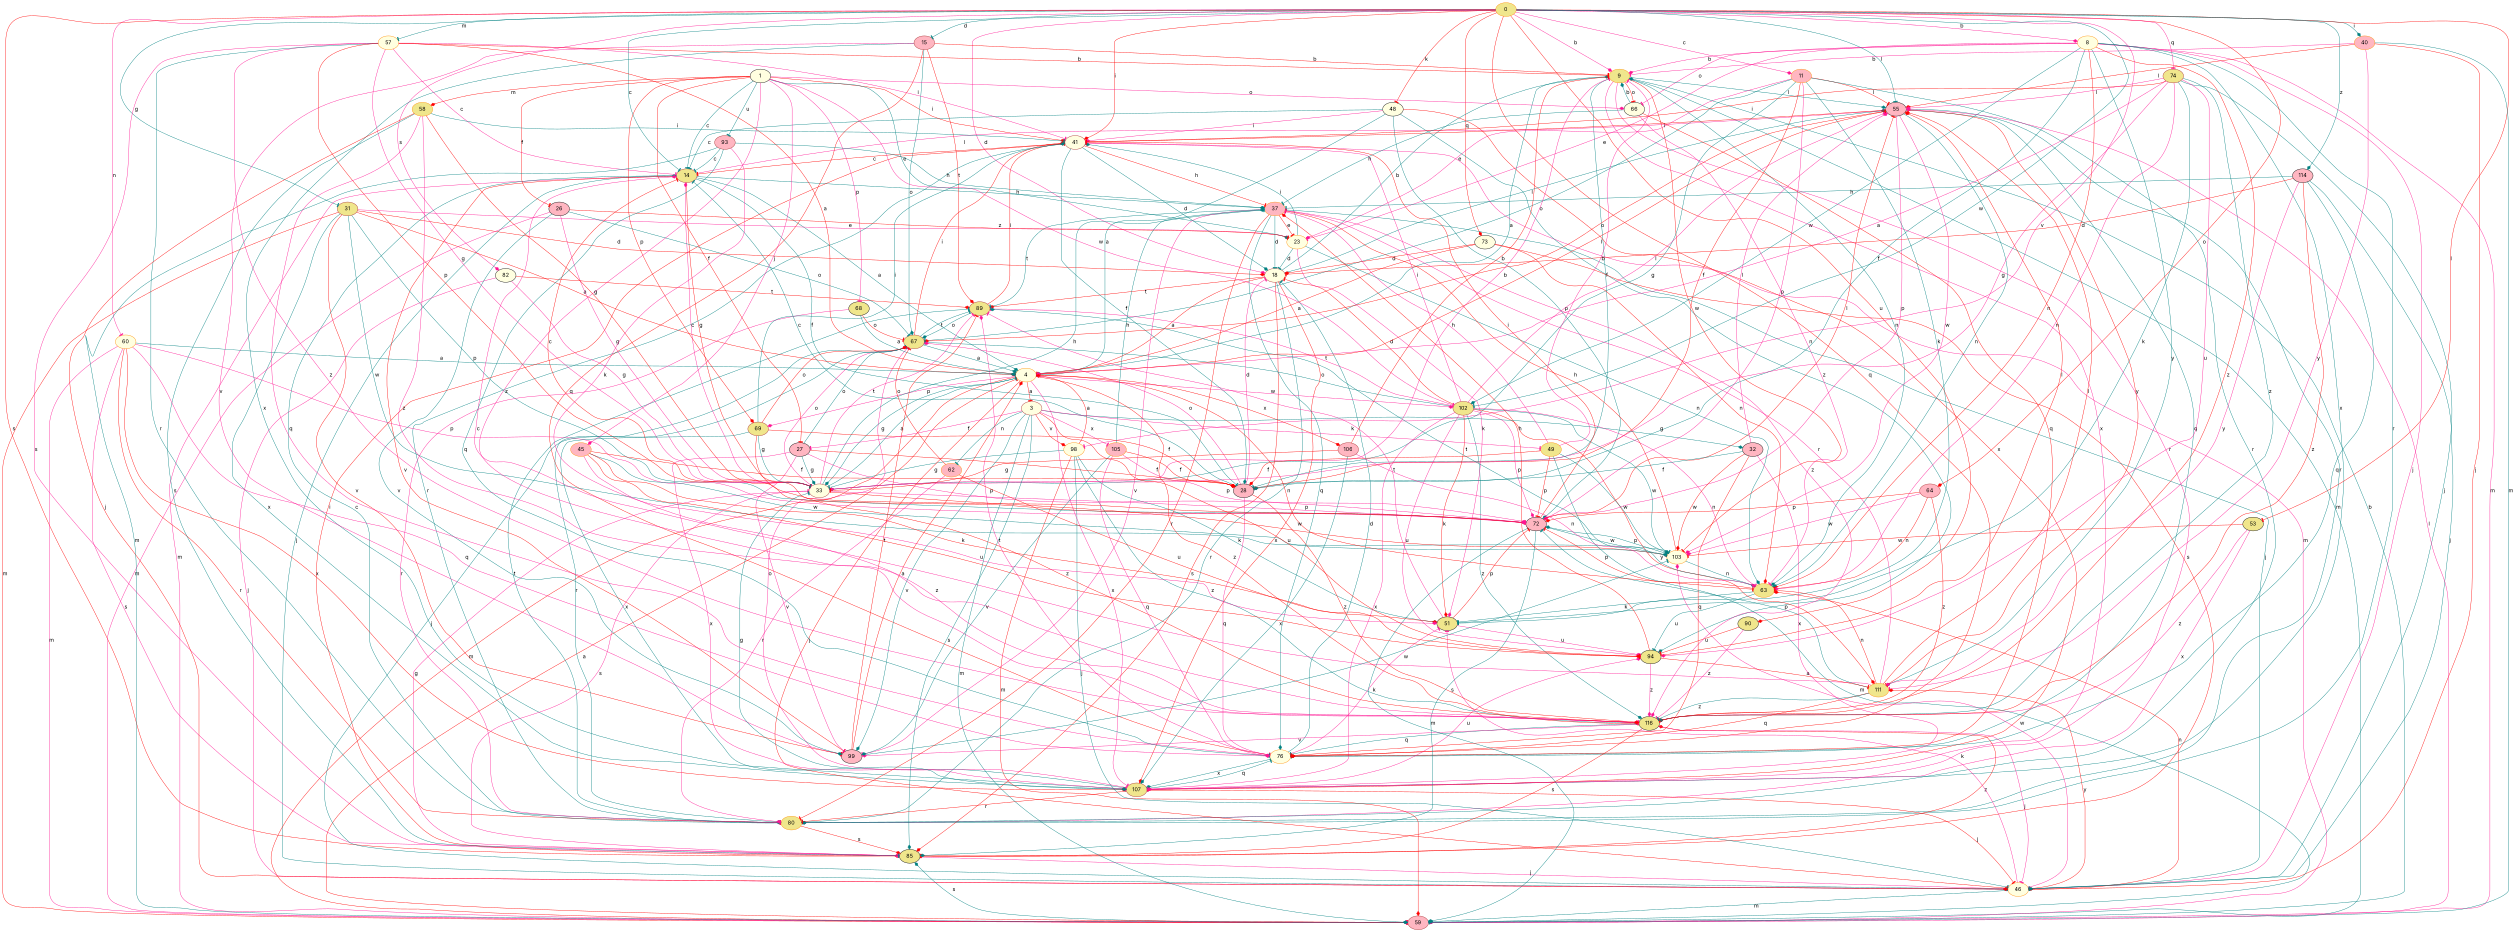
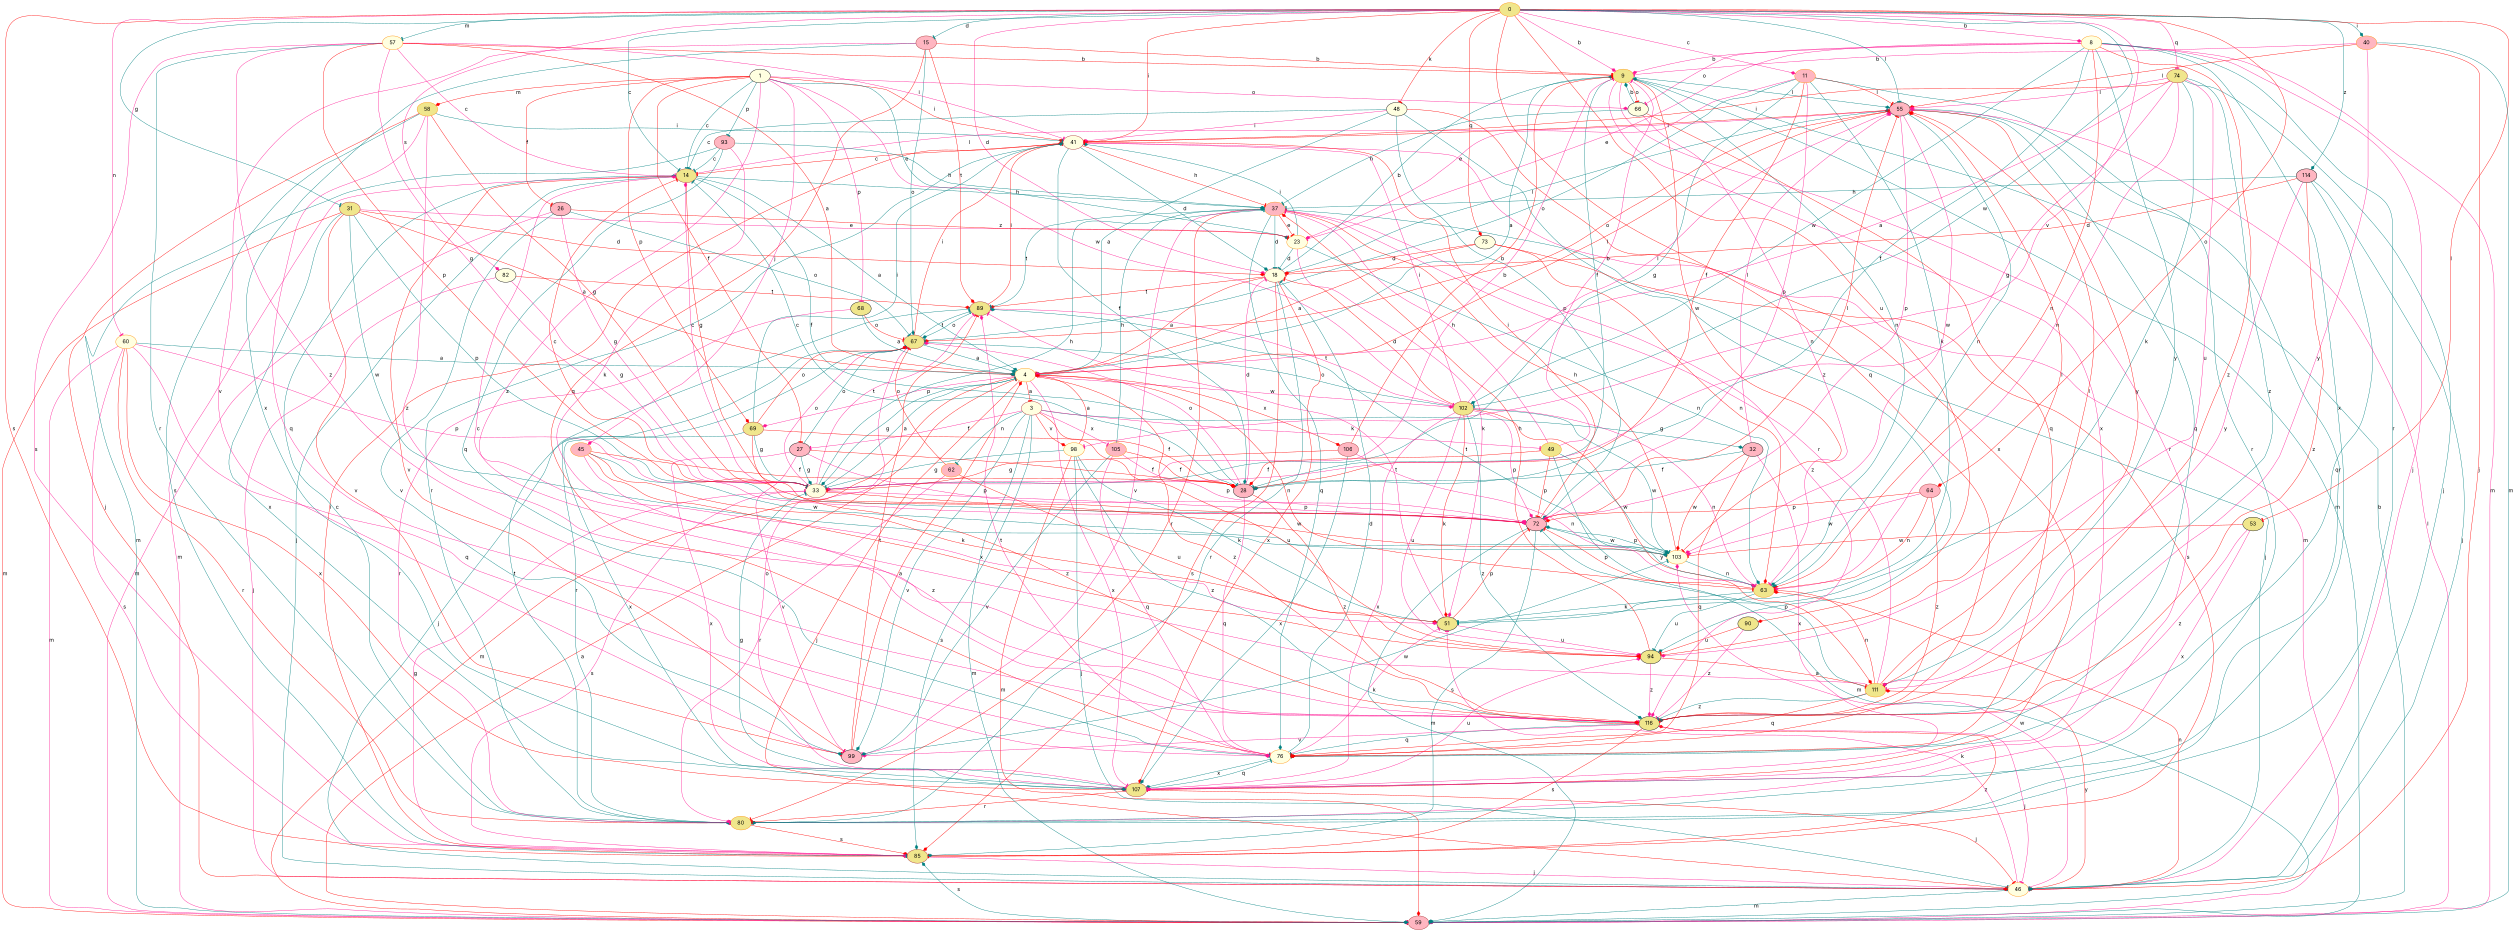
edge "1" -> "93": label "u" -> "p"
edge "45" -> "94": label "u" -> "x"
node "85": color black -> brown
